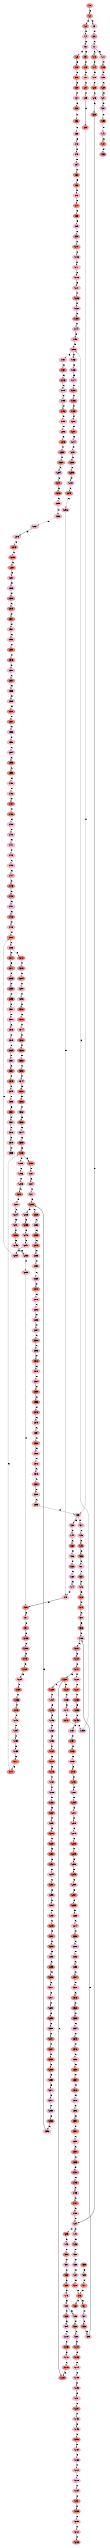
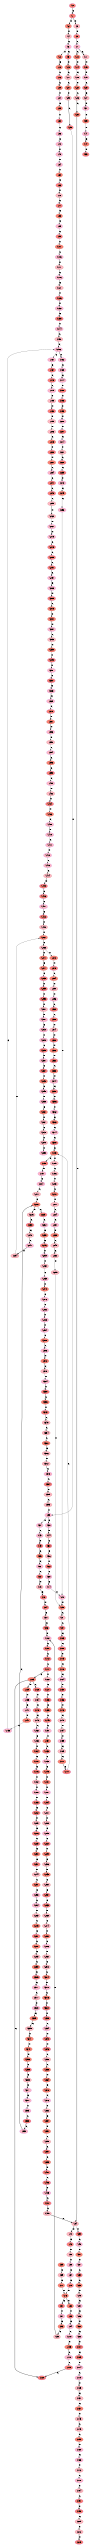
edge "S80" -> "S88": now "S82" -> "S88"
